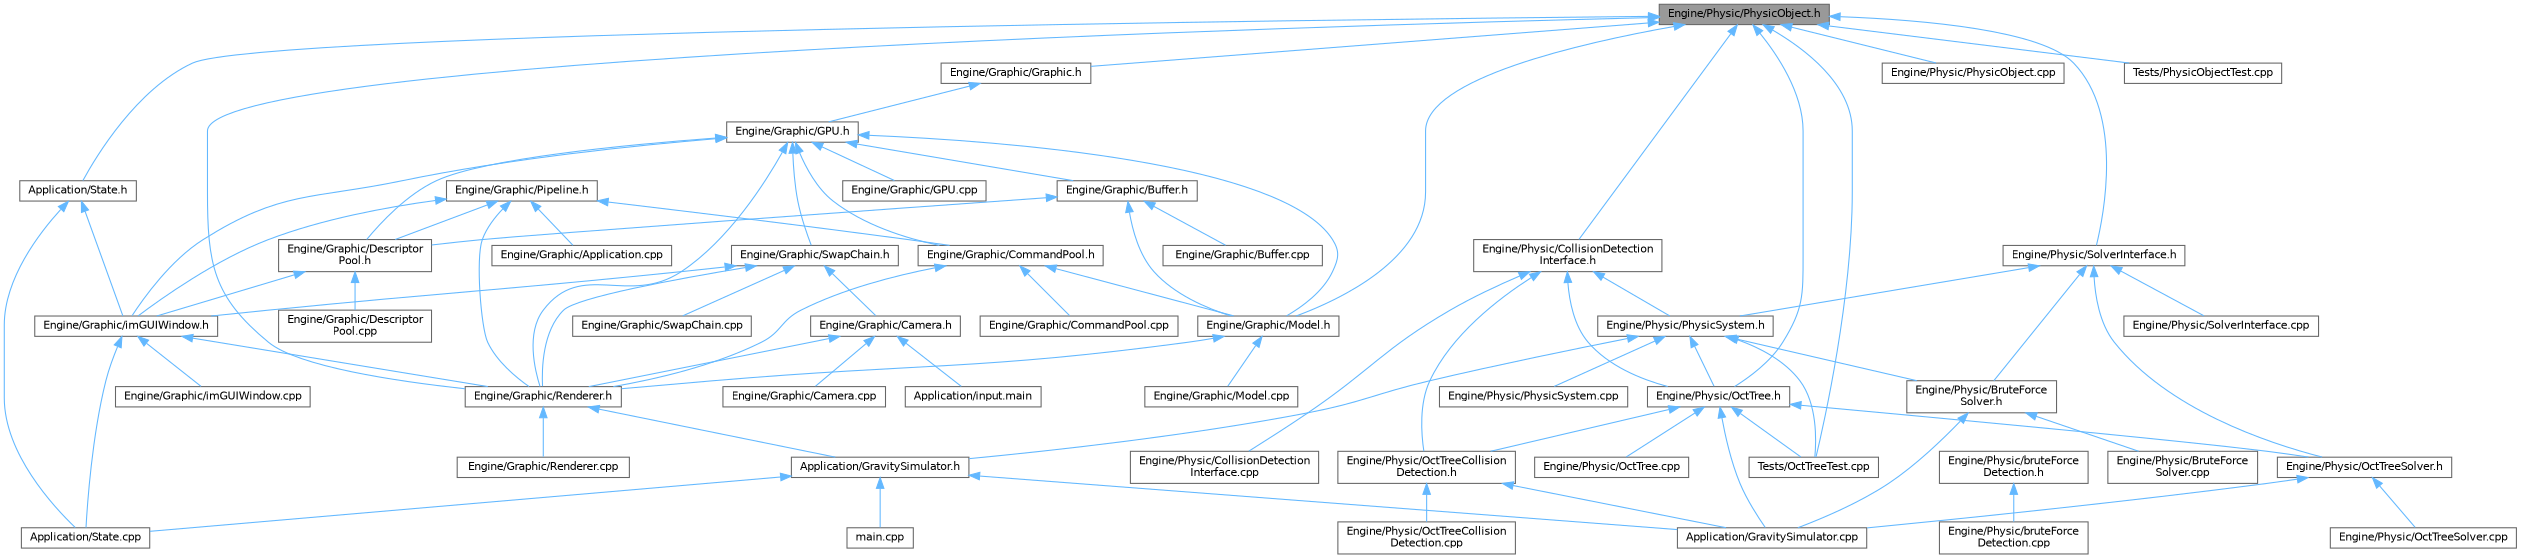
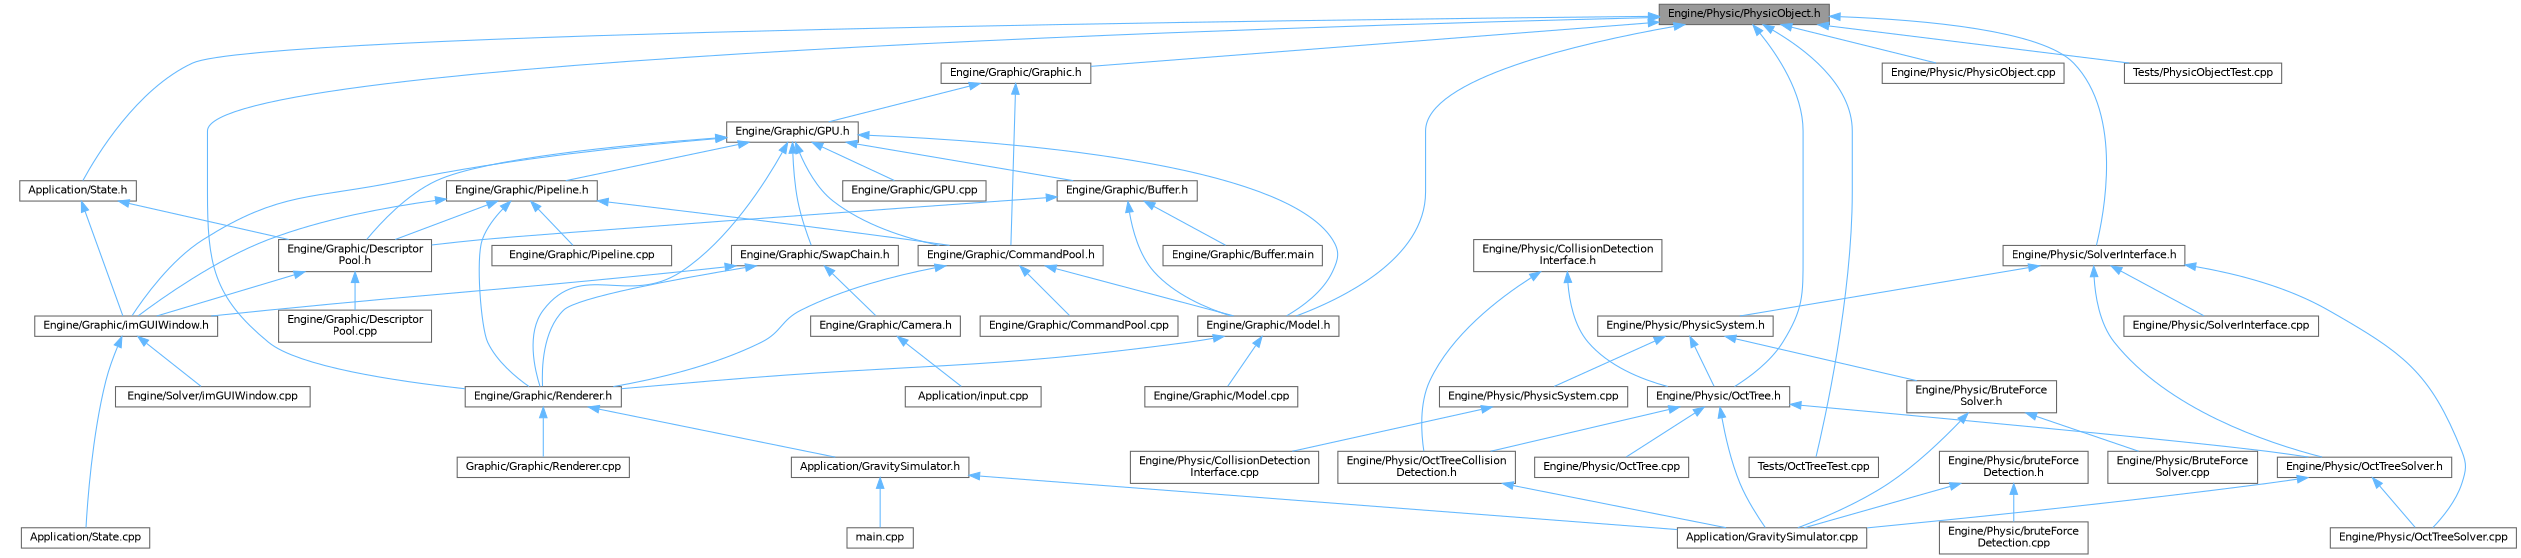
edge "Engine/Physic/CollisionDetection Interface.h" -> "Engine/Physic/PhysicObject.h": removed
edge "Engine/Graphic/CommandPool.h" -> "Engine/Graphic/Graphic.h": added
edge "Engine/Graphic/Pipeline.h" -> "Engine/Graphic/GPU.h": added
node "Engine/Graphic/Application.cpp": label "Engine/Graphic/Application.cpp" -> "Engine/Graphic/Pipeline.cpp"
node "Engine/Graphic/Buffer.cpp": label "Engine/Graphic/Buffer.cpp" -> "Engine/Graphic/Buffer.main"
edge "Engine/Physic/PhysicSystem.h" -> "Engine/Physic/CollisionDetection Interface.h": removed
node "Engine/Graphic/SwapChain.cpp": removed
edge "Engine/Physic/BruteForce Solver.h" -> "Engine/Physic/SolverInterface.h": now "Engine/Physic/OctTreeSolver.cpp" -> "Engine/Physic/SolverInterface.h"
edge "Engine/Graphic/Renderer.h" -> "Engine/Graphic/Camera.h": removed
edge "Engine/Physic/CollisionDetection Interface.cpp" -> "Engine/Physic/CollisionDetection Interface.h": now "Engine/Physic/CollisionDetection Interface.cpp" -> "Engine/Physic/PhysicSystem.cpp"
edge "Engine/Graphic/Renderer.h" -> "Engine/Graphic/imGUIWindow.h": removed
edge "Application/State.cpp" -> "Application/State.h": now "Engine/Graphic/Descriptor Pool.h" -> "Application/State.h"
edge "Tests/OctTreeTest.cpp" -> "Engine/Physic/PhysicSystem.h": removed
node "Engine/Graphic/imGUIWindow.cpp": label "Engine/Graphic/imGUIWindow.cpp" -> "Engine/Solver/imGUIWindow.cpp"
node "Engine/Graphic/Camera.cpp": removed
node "Application/input.main": label "Application/input.main" -> "Application/input.cpp"
edge "Application/GravitySimulator.h" -> "Engine/Physic/PhysicSystem.h": removed
edge "Tests/OctTreeTest.cpp" -> "Engine/Physic/OctTree.h": removed
node "Engine/Graphic/Renderer.cpp": label "Engine/Graphic/Renderer.cpp" -> "Graphic/Graphic/Renderer.cpp"
edge "Application/State.cpp" -> "Application/GravitySimulator.h": removed
edge "Application/GravitySimulator.cpp" -> "Engine/Physic/bruteForce Detection.h": added
node "Engine/Physic/OctTreeCollision Detection.cpp": removed
